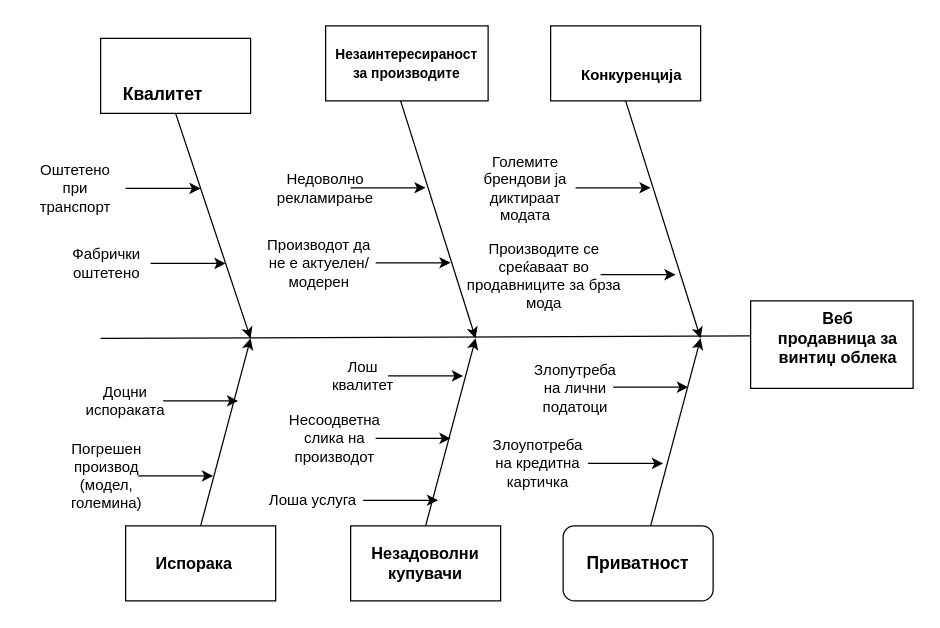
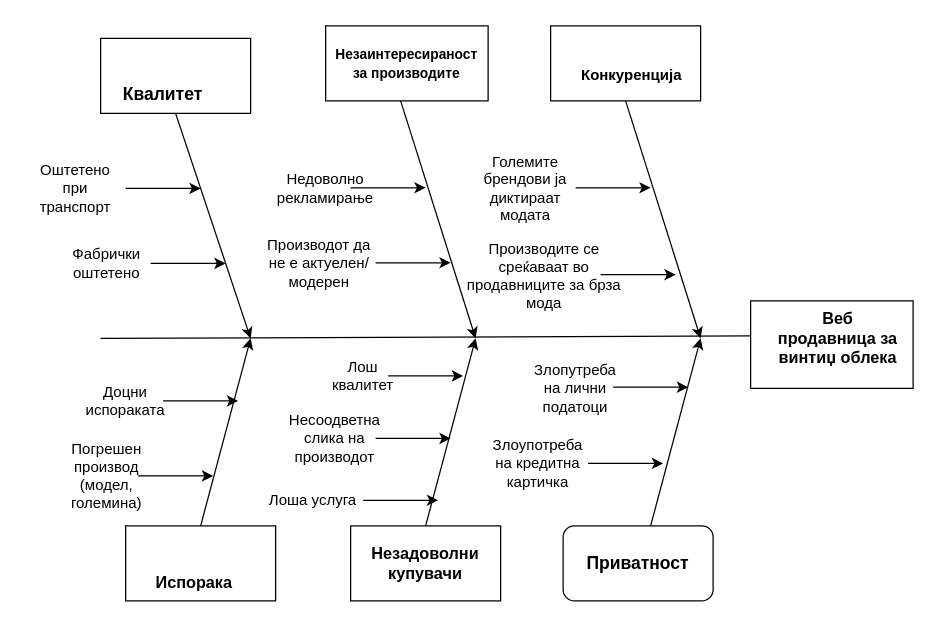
node "Испорака": moved (194, 563) -> (194, 582)
